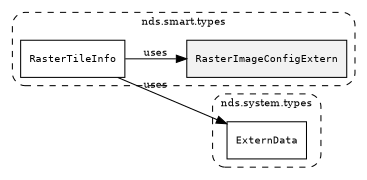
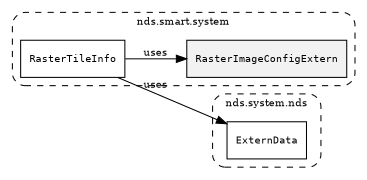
cluster "nds.smart.types": label "nds.smart.types" -> "nds.smart.system"
cluster "nds.system.types": label "nds.system.types" -> "nds.system.nds"
